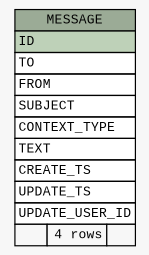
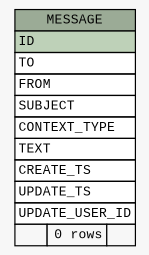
node "MESSAGE": text "4 rows" -> "0 rows"
